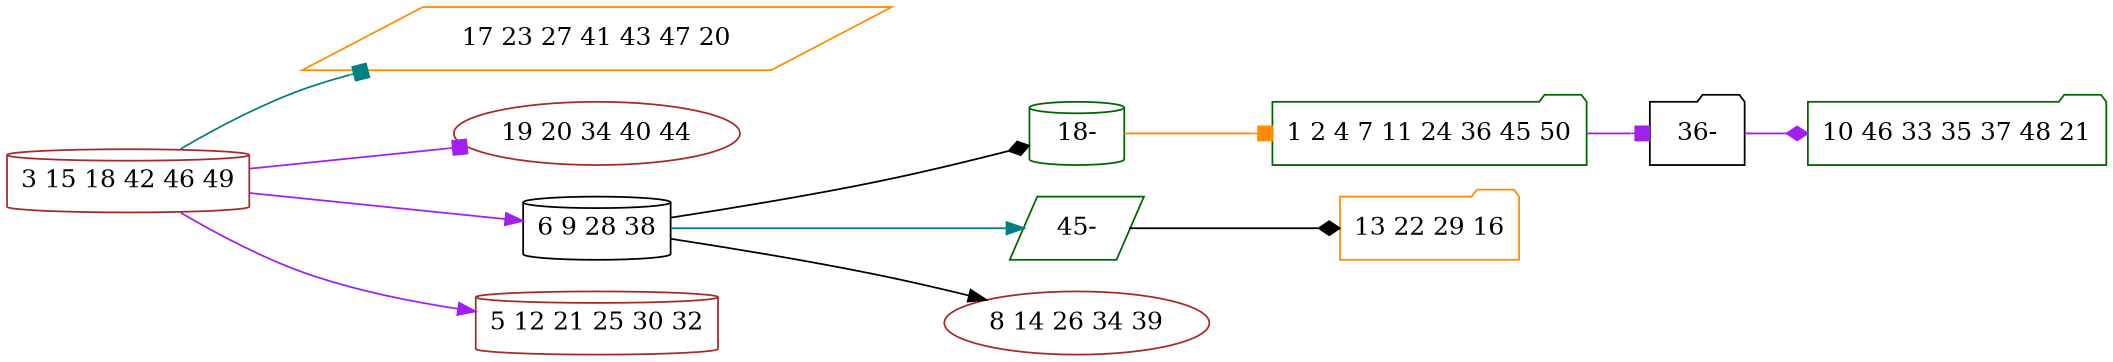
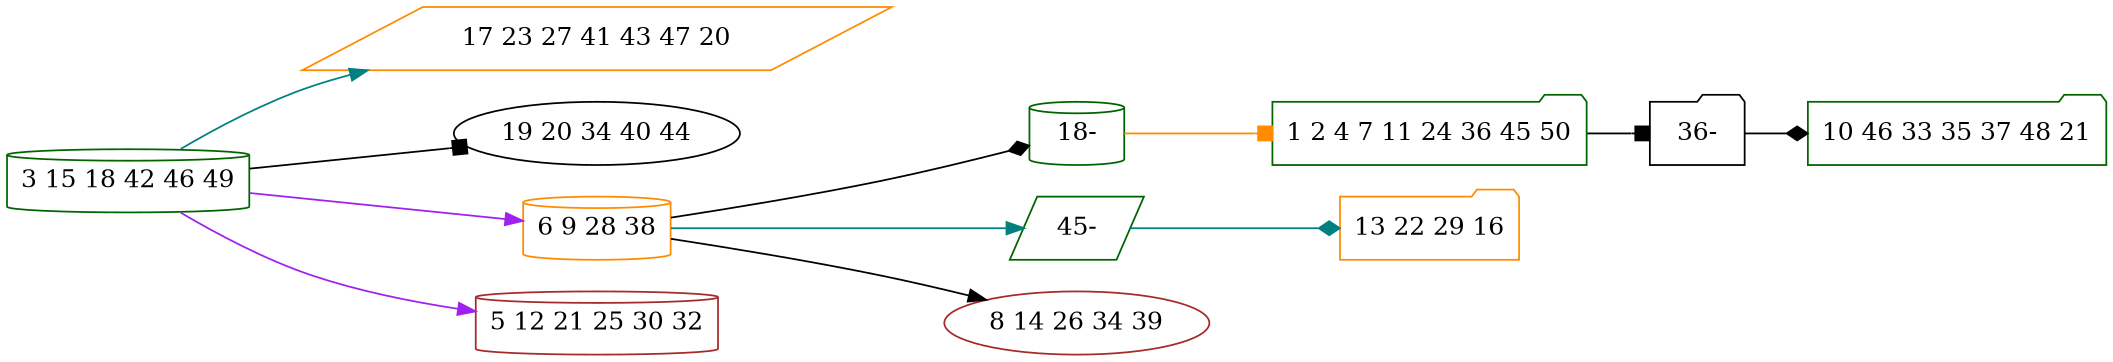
edge "3 15 18 42 46 49" -> "17 23 27 41 43 47 20": arrowhead box -> normal
node "19 20 34 40 44": color brown -> black
edge "1 2 4 7 11 24 36 45 50" -> "36-": color purple -> black
edge "36-" -> "10 46 33 35 37 48 21": color purple -> black
edge "3 15 18 42 46 49" -> "19 20 34 40 44": color purple -> black
node "3 15 18 42 46 49": color brown -> darkgreen
node "6 9 28 38": color black -> darkorange
edge "45-" -> "13 22 29 16": color black -> teal
